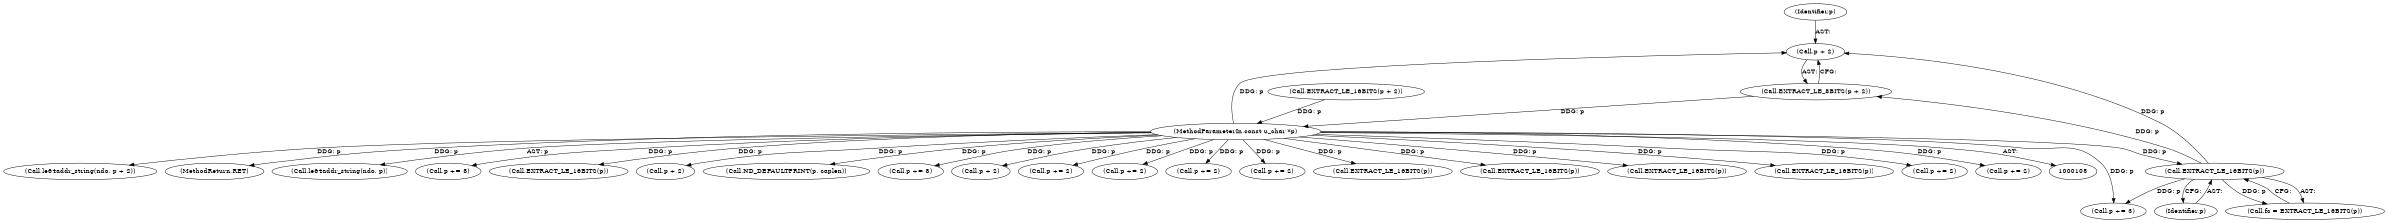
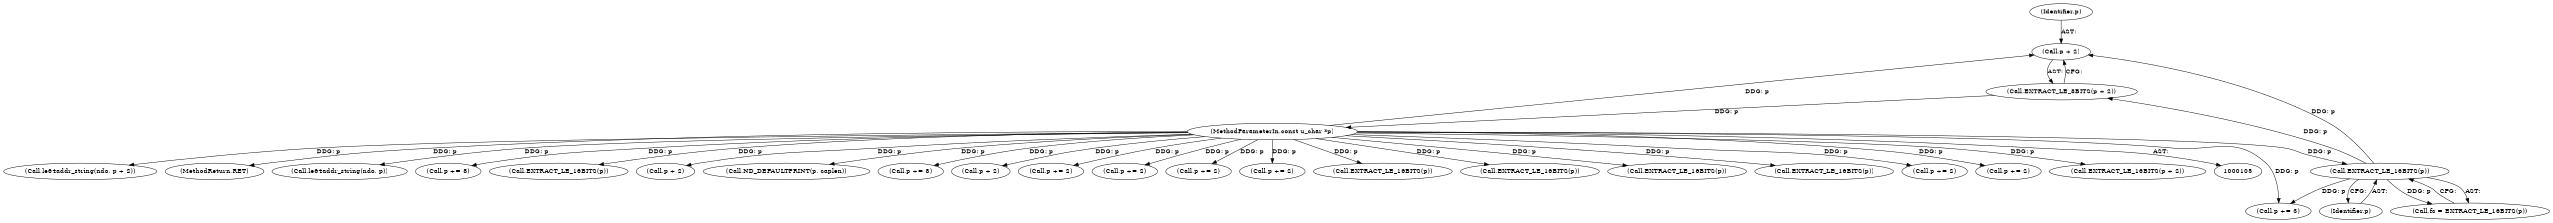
edge "(Call,EXTRACT_LE_16BITS(p + 2))" -> "(MethodParameterIn,const u_char *p)": reversed
edge "(MethodParameterIn,const u_char *p)" -> "(Call,le64addr_string(ndo, p))": label "AST: p" -> "DDG: p"
